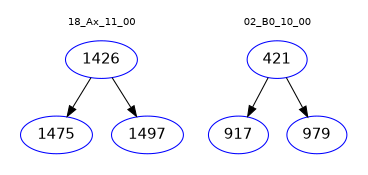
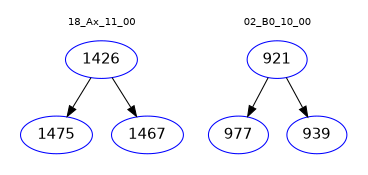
node "421": label "421" -> "921"
node "1497": label "1497" -> "1467"
node "917": label "917" -> "977"
node "979": label "979" -> "939"
